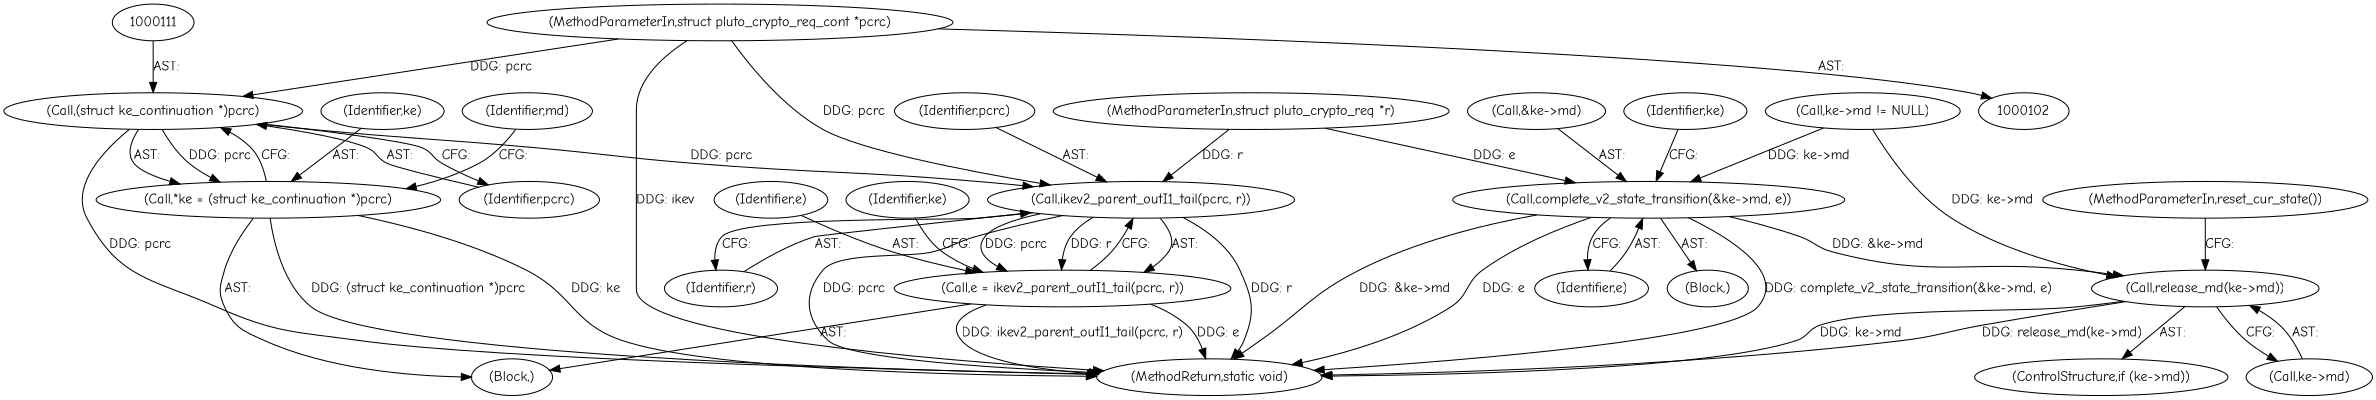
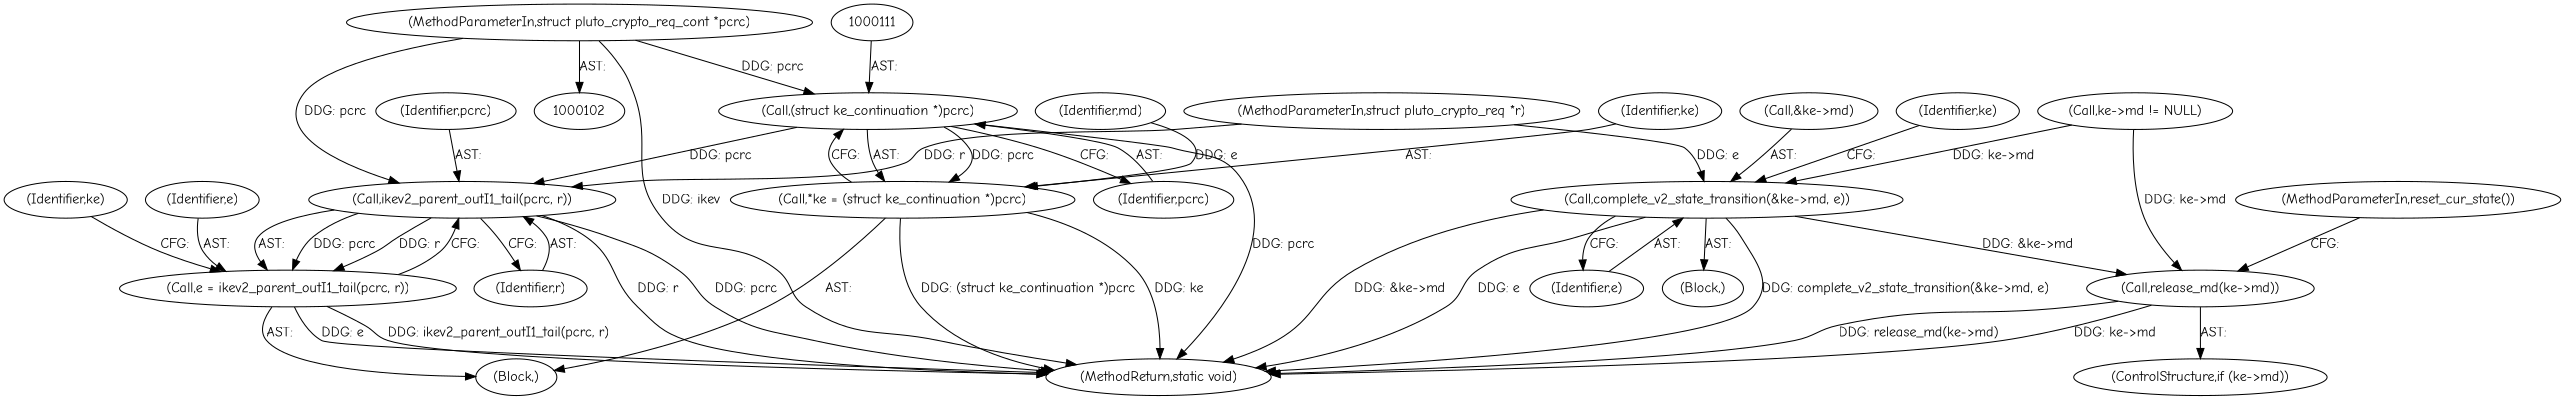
edge "(Identifier,md)" -> "(Call,*ke = (struct ke_continuation *)pcrc)": label "CFG: " -> "DDG: e"
node "(Call,ke->md)": removed
